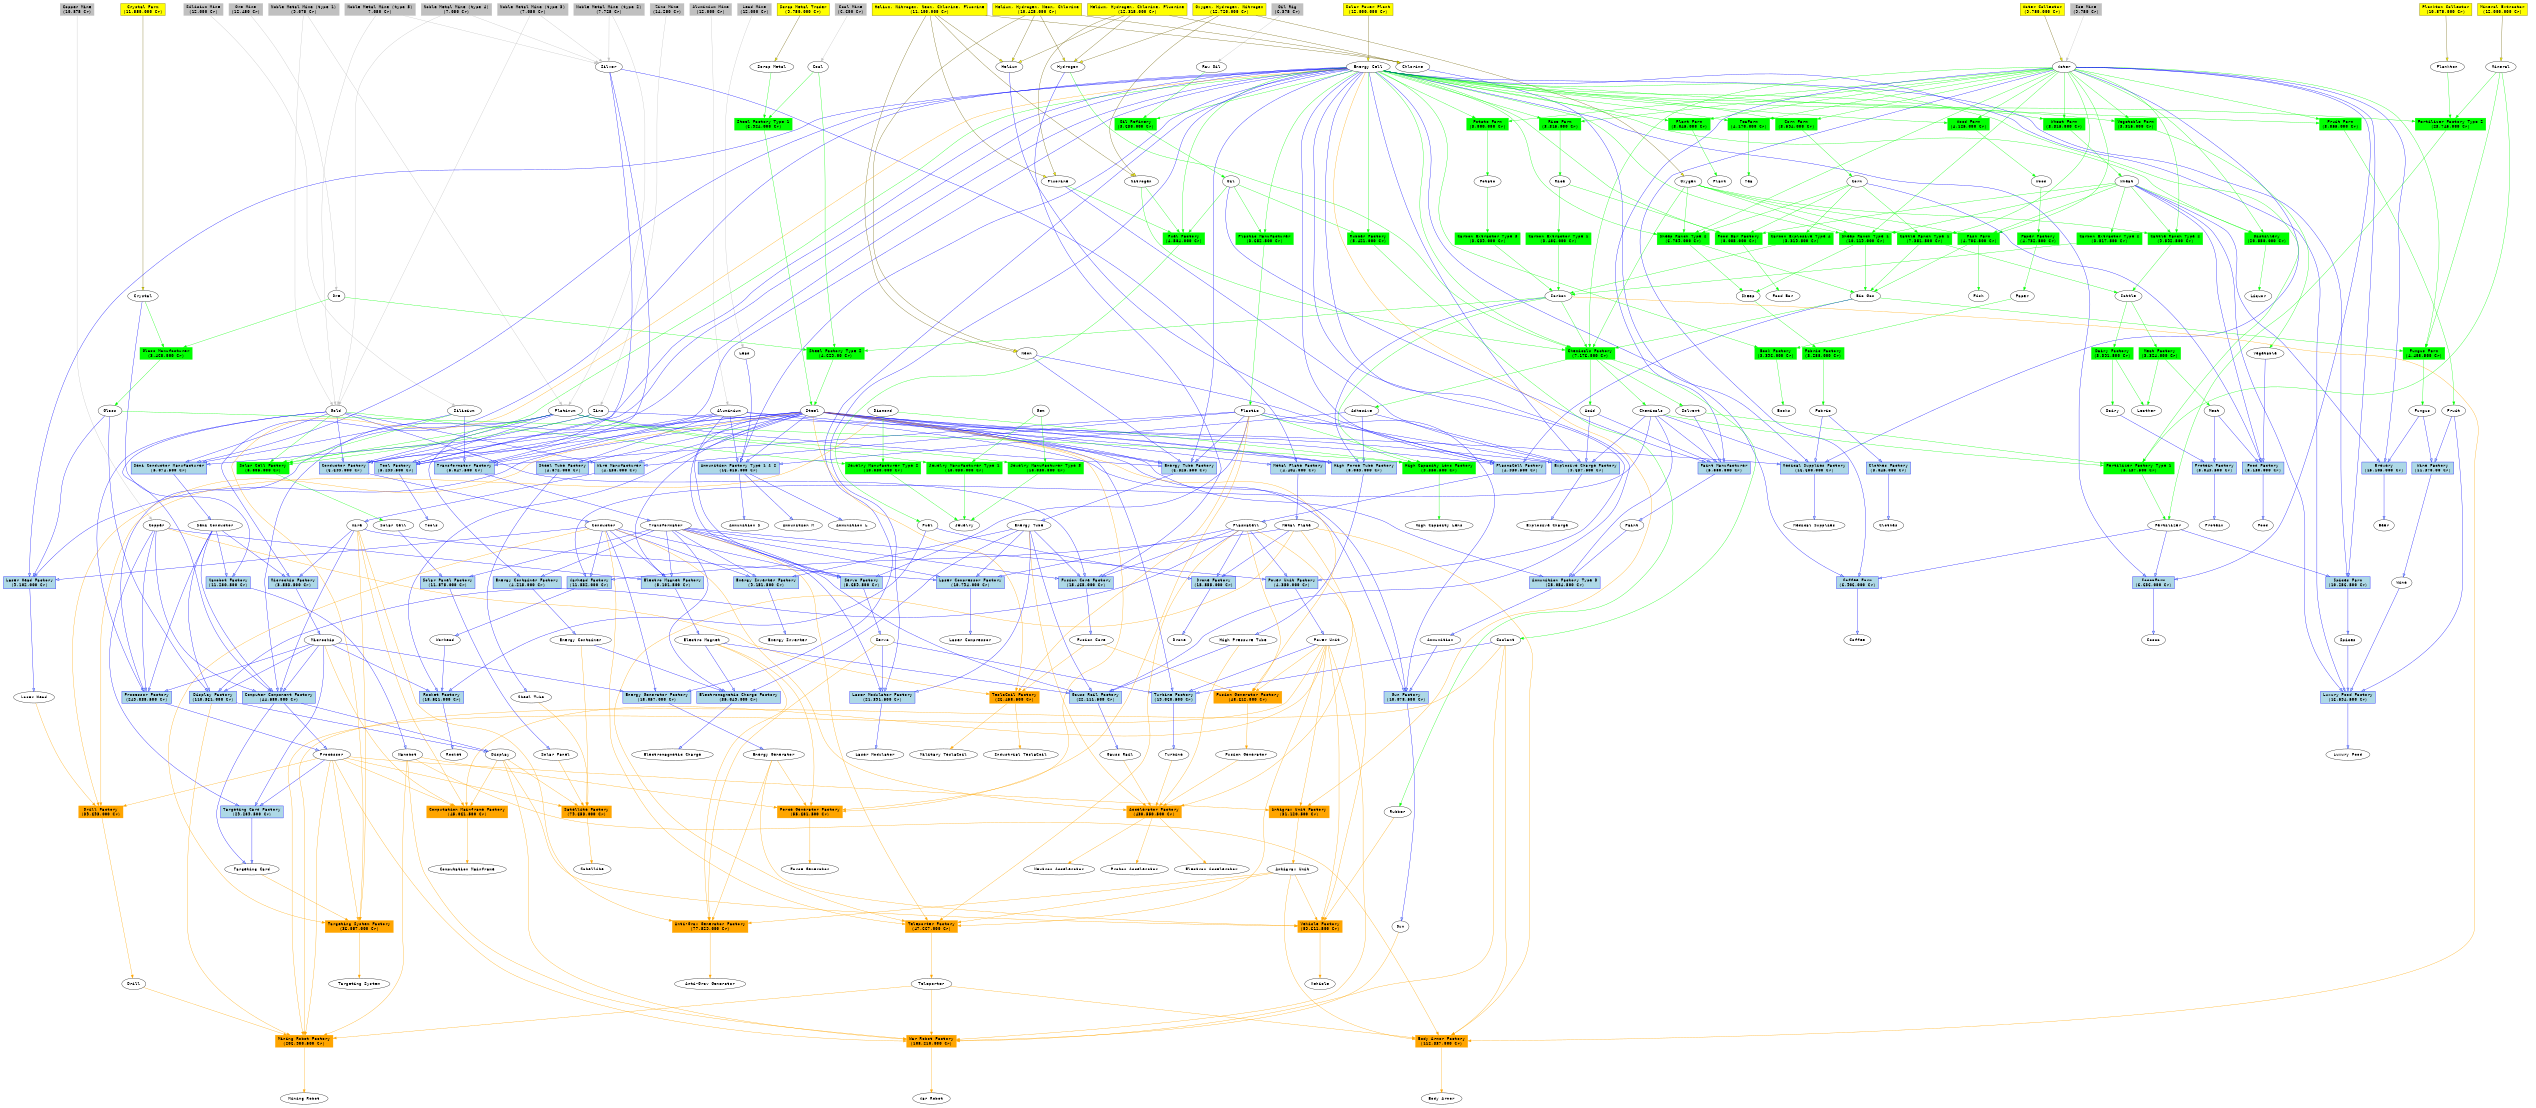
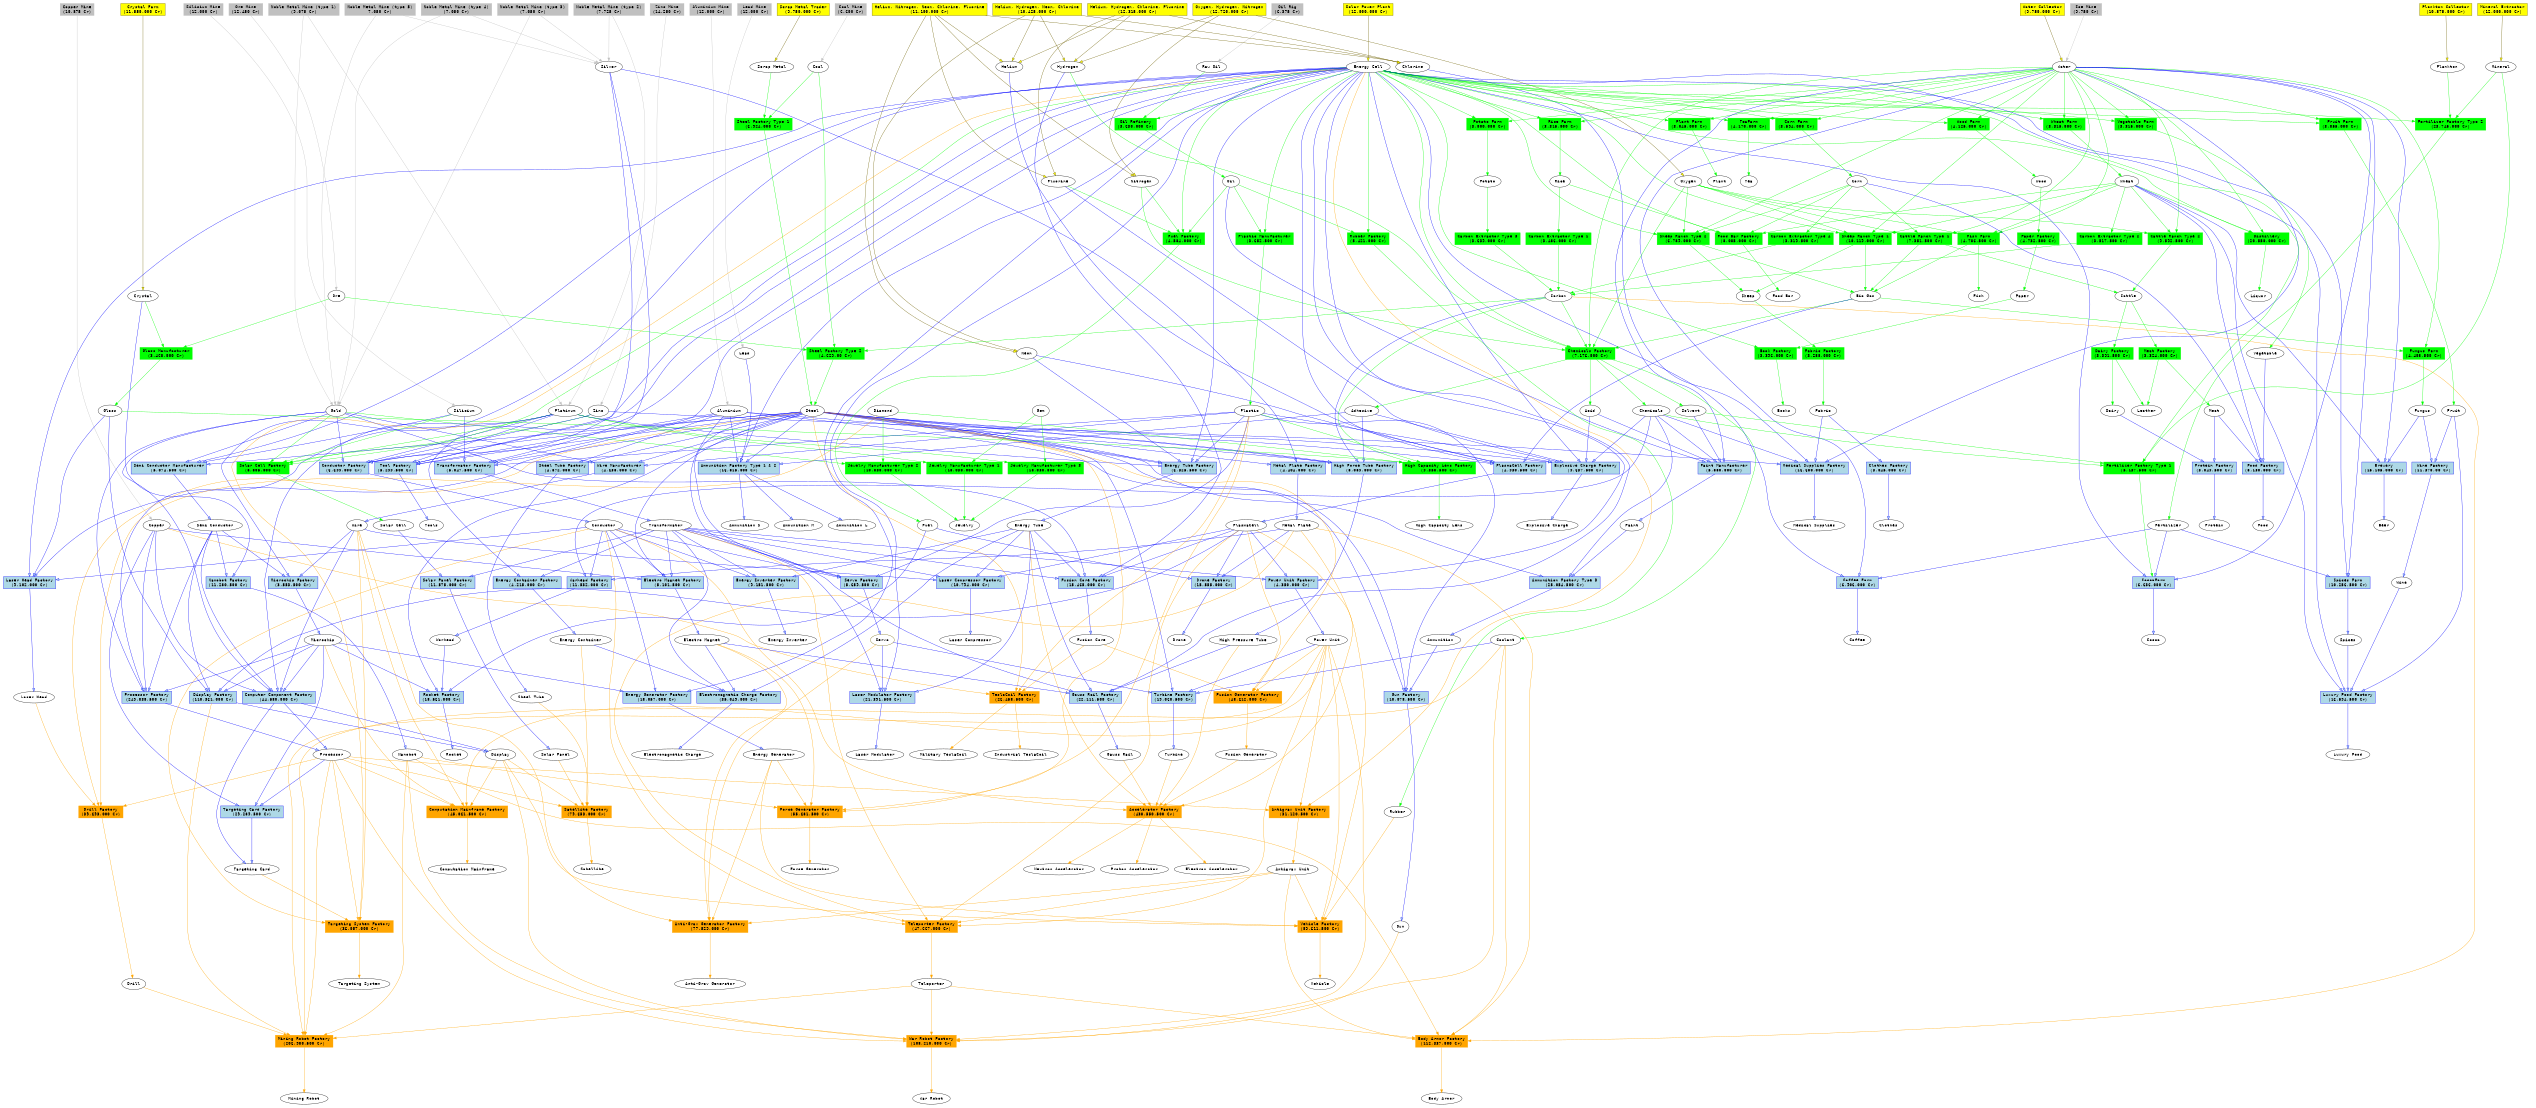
edge "Mineral" -> "Fungus Farm (4,408,500 Cr)": removed
node "Carbon Explosive Type 4 (3,319,500 Cr)": label "Carbon Explosive Type 4 (3,319,500 Cr)" -> "Carbon Extractor Type 4 (3,319,500 Cr)"
edge "Fertilizer Factory Type 1 (5,137,500 Cr)" -> "Fertilizer": now "Fertilizer Factory Type 1 (5,137,500 Cr)" -> "CocoaFarm (6,636,000 Cr)"
